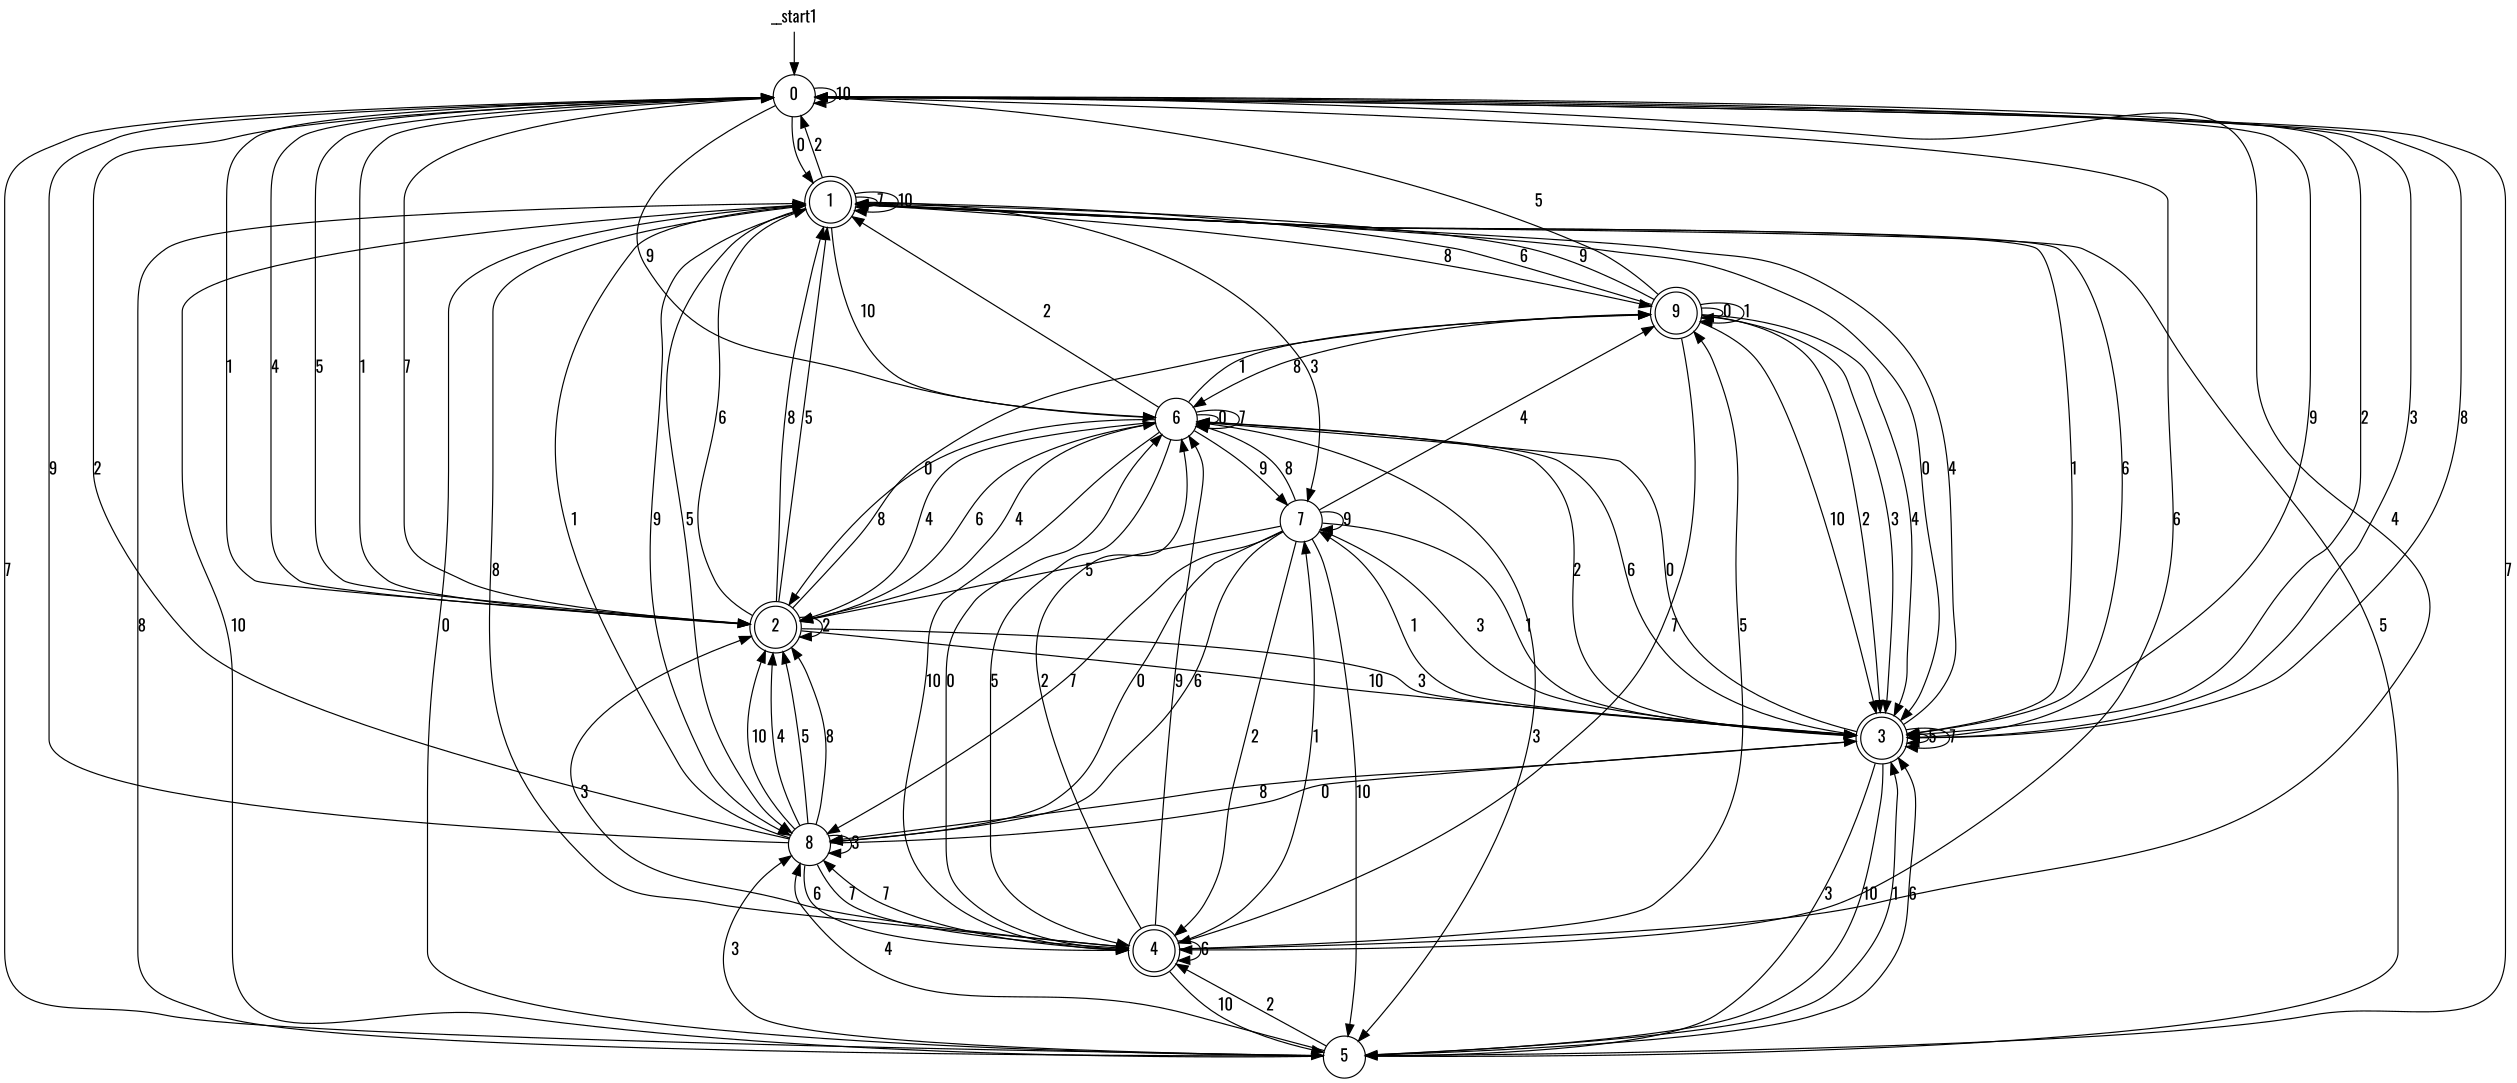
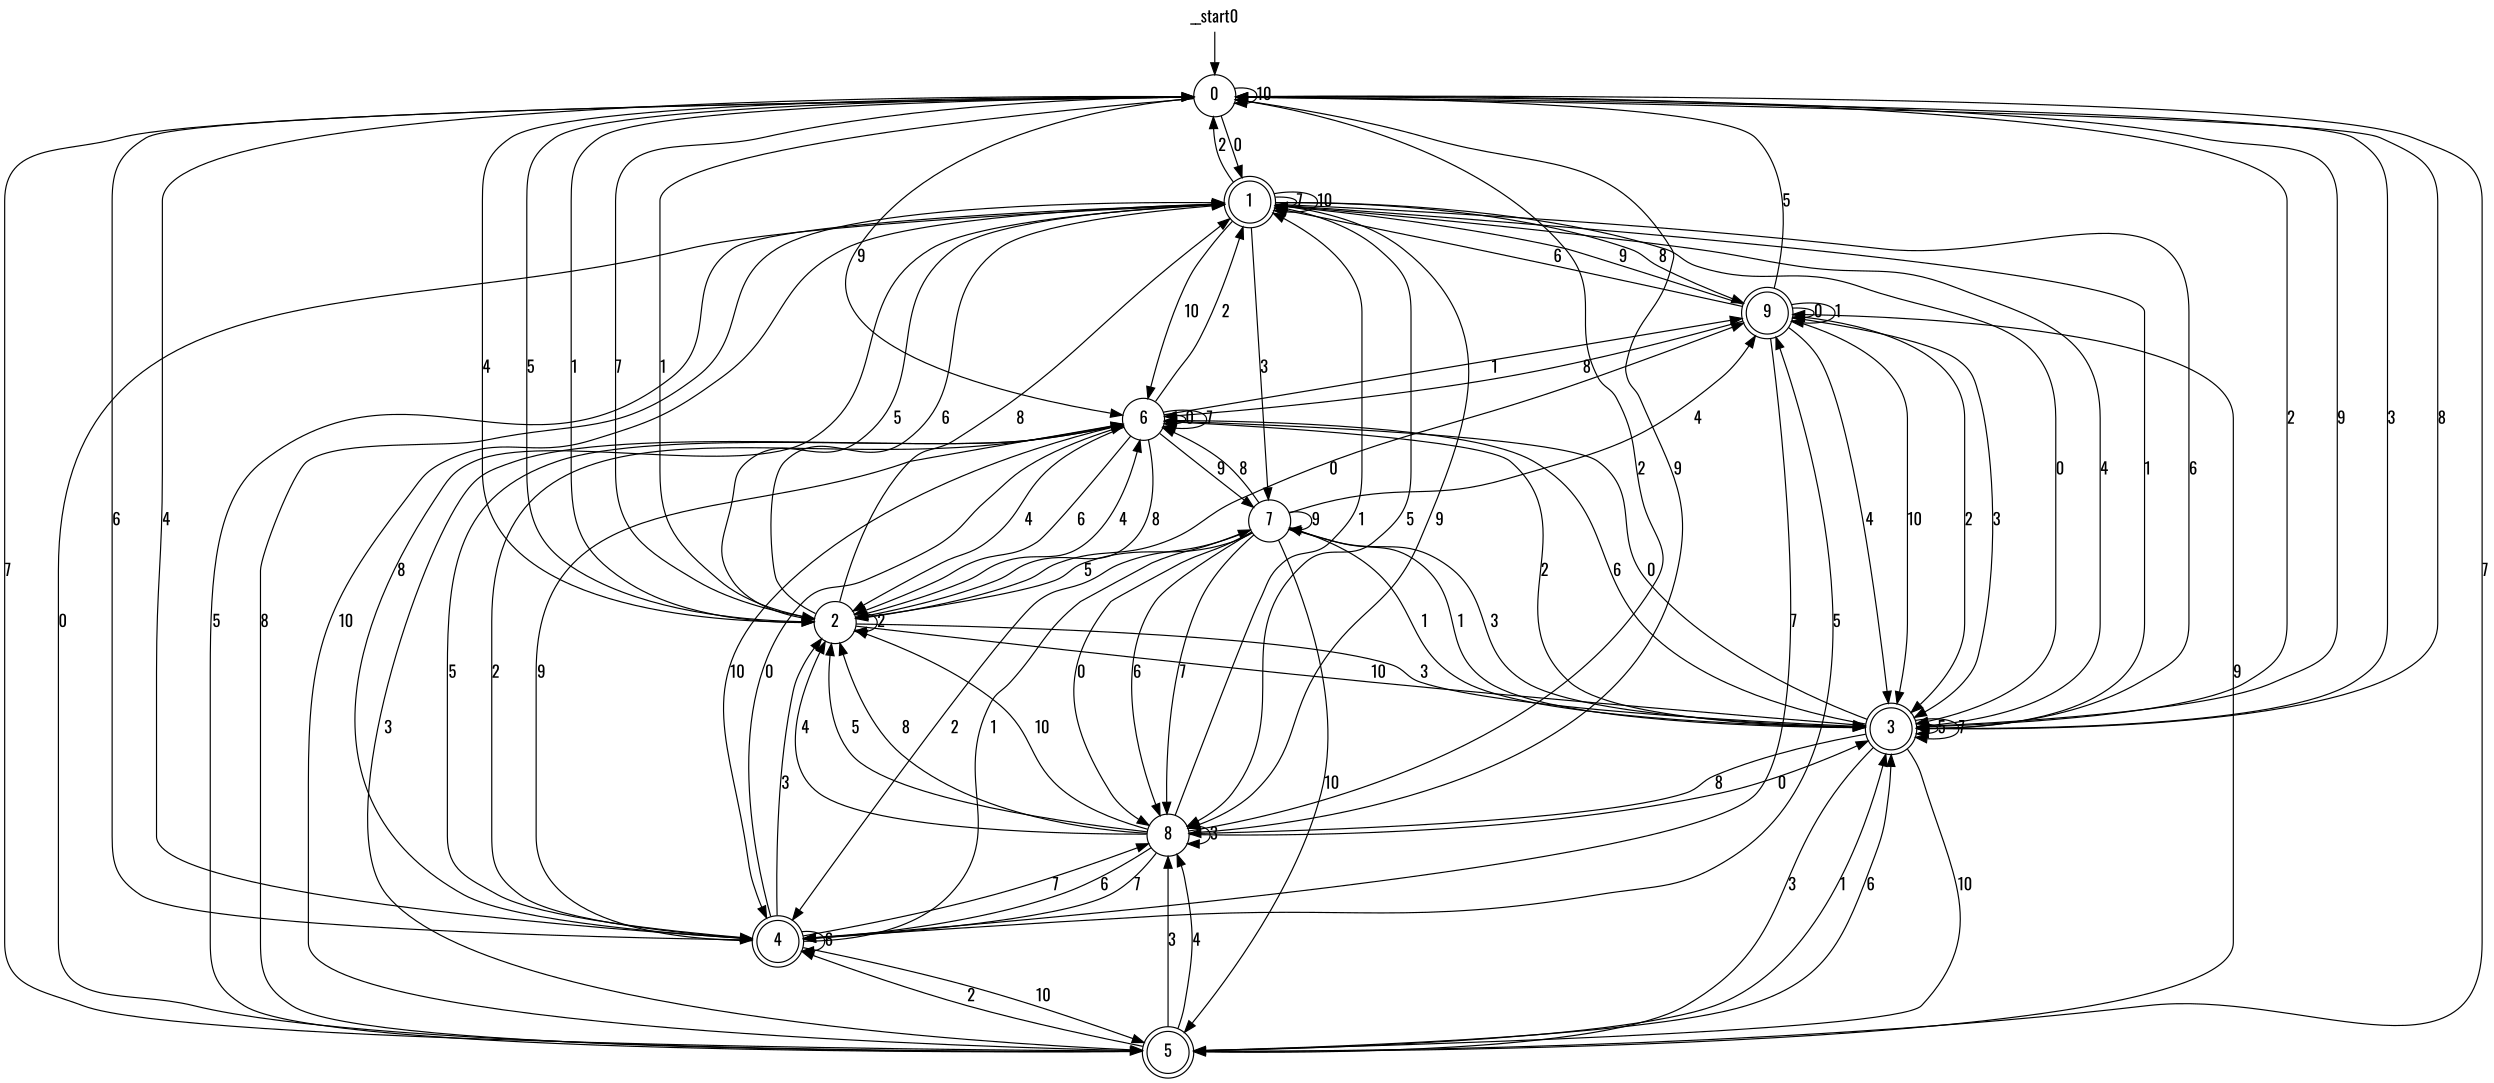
node "__start1": label "__start1" -> "__start0"
node "2": shape doublecircle -> circle
edge "5" -> "9": added, label "9"
node "5": shape circle -> doublecircle
